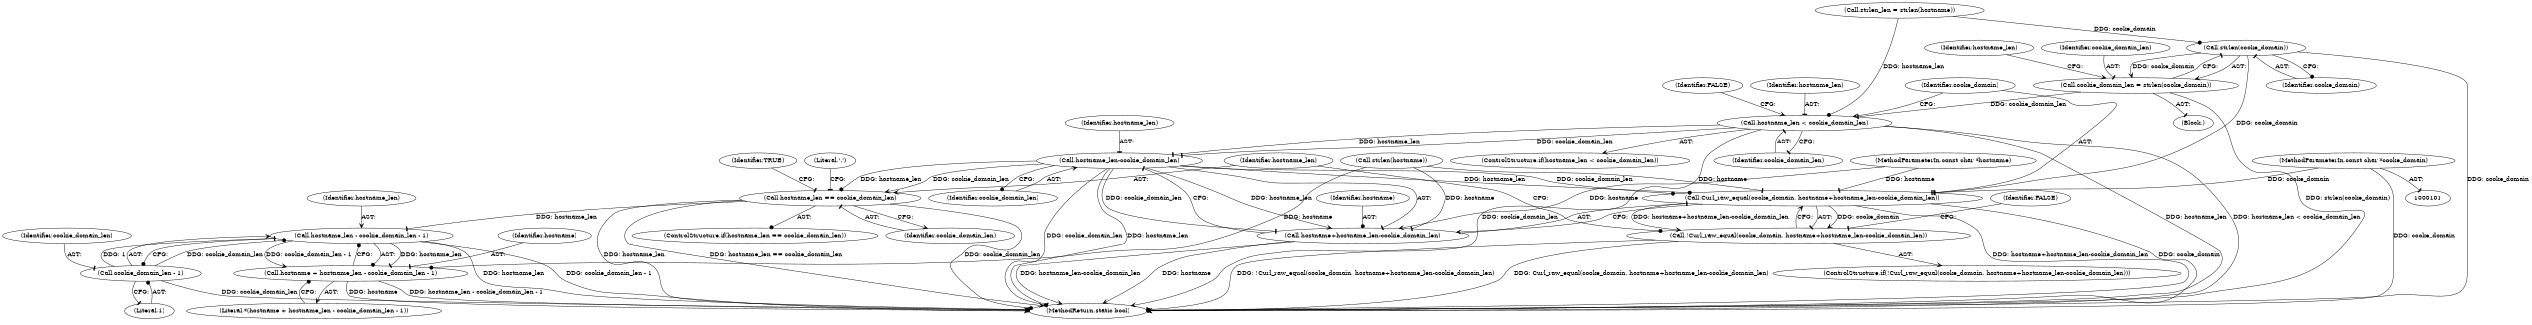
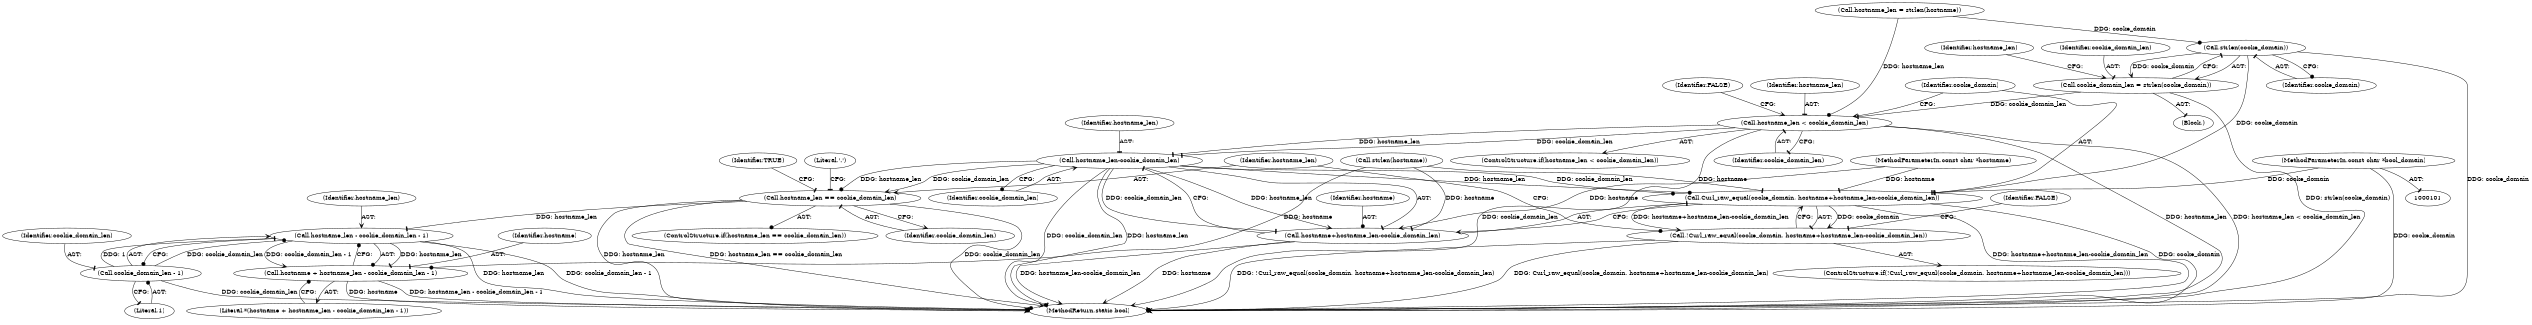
node "(Call,strlen_len = strlen(hostname))": label "(Call,strlen_len = strlen(hostname))" -> "(Call,hostname_len = strlen(hostname))"
node "(MethodParameterIn,const char *cooke_domain)": label "(MethodParameterIn,const char *cooke_domain)" -> "(MethodParameterIn,const char *bool_domain)"
